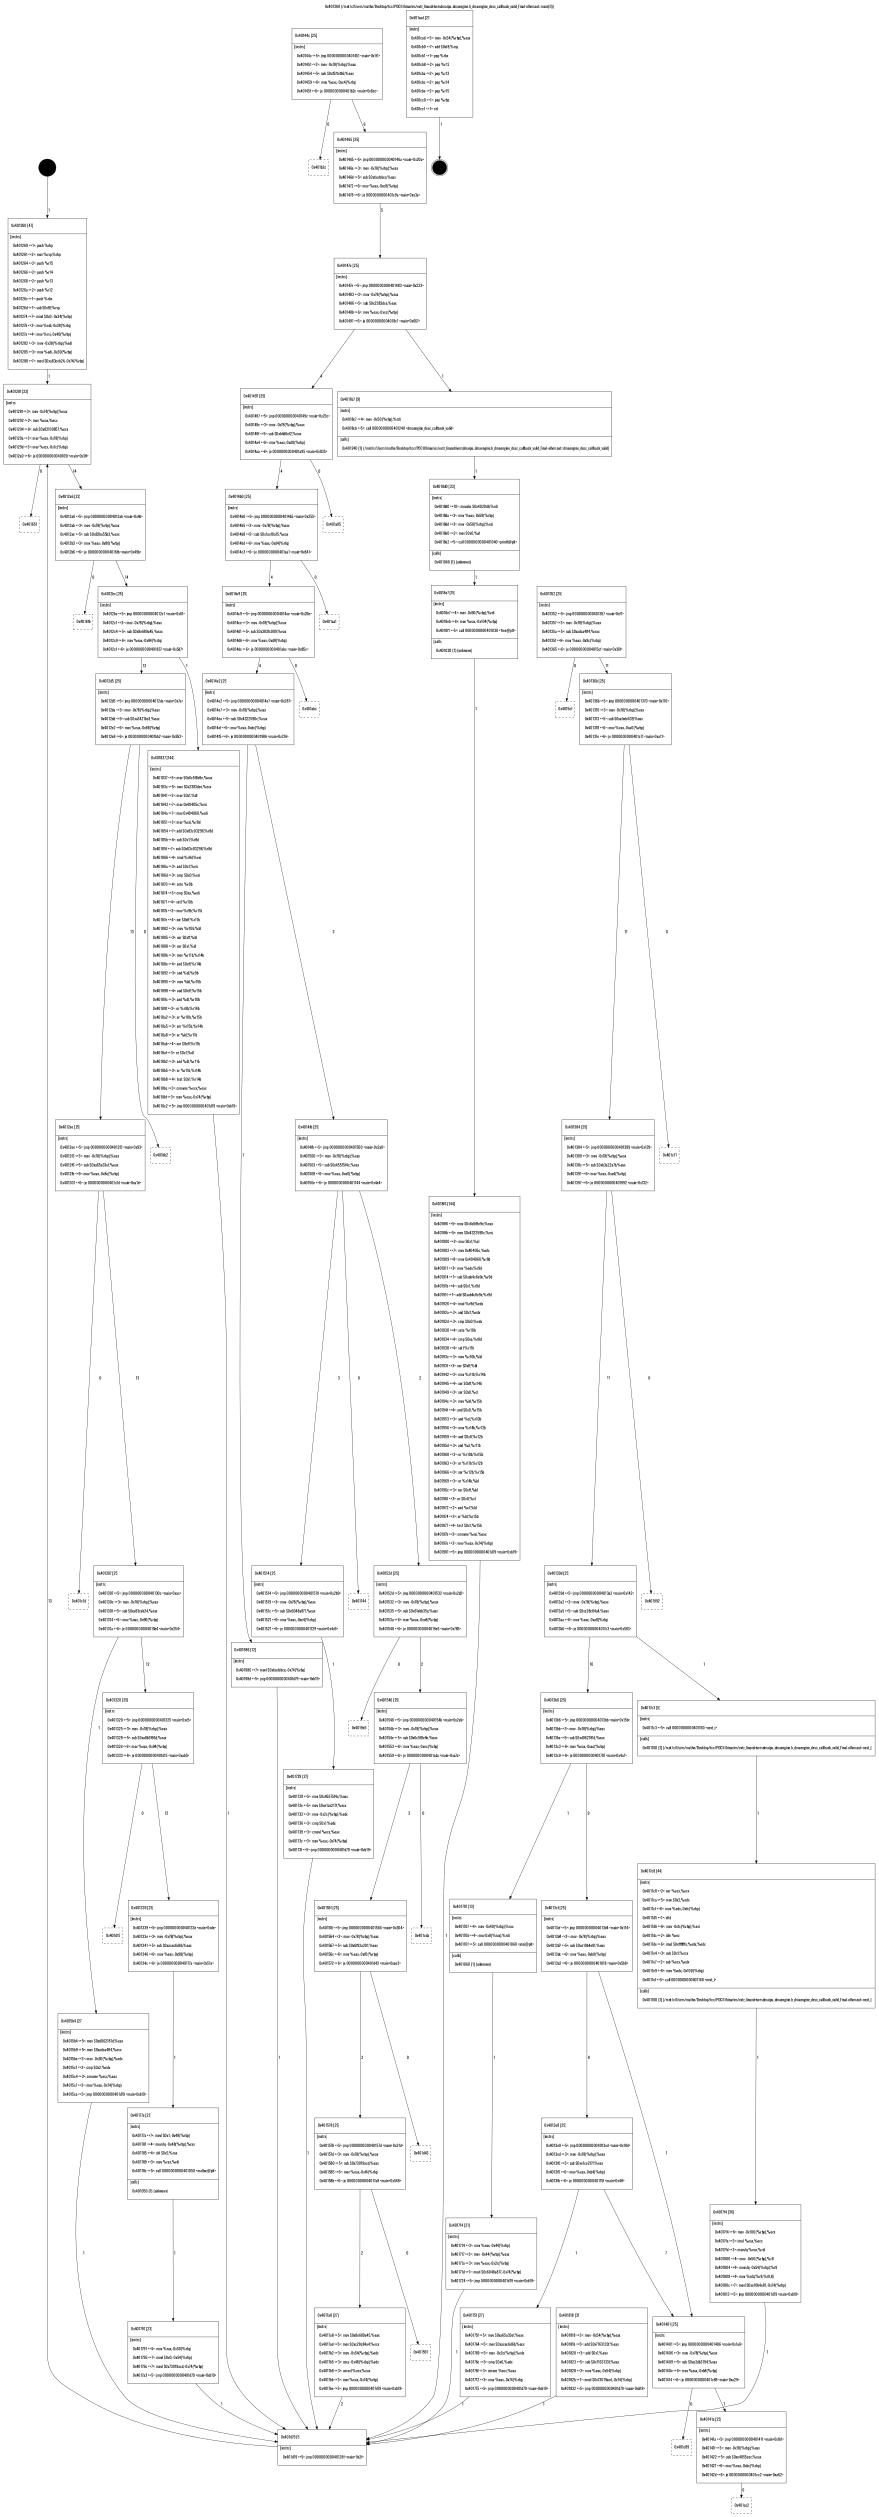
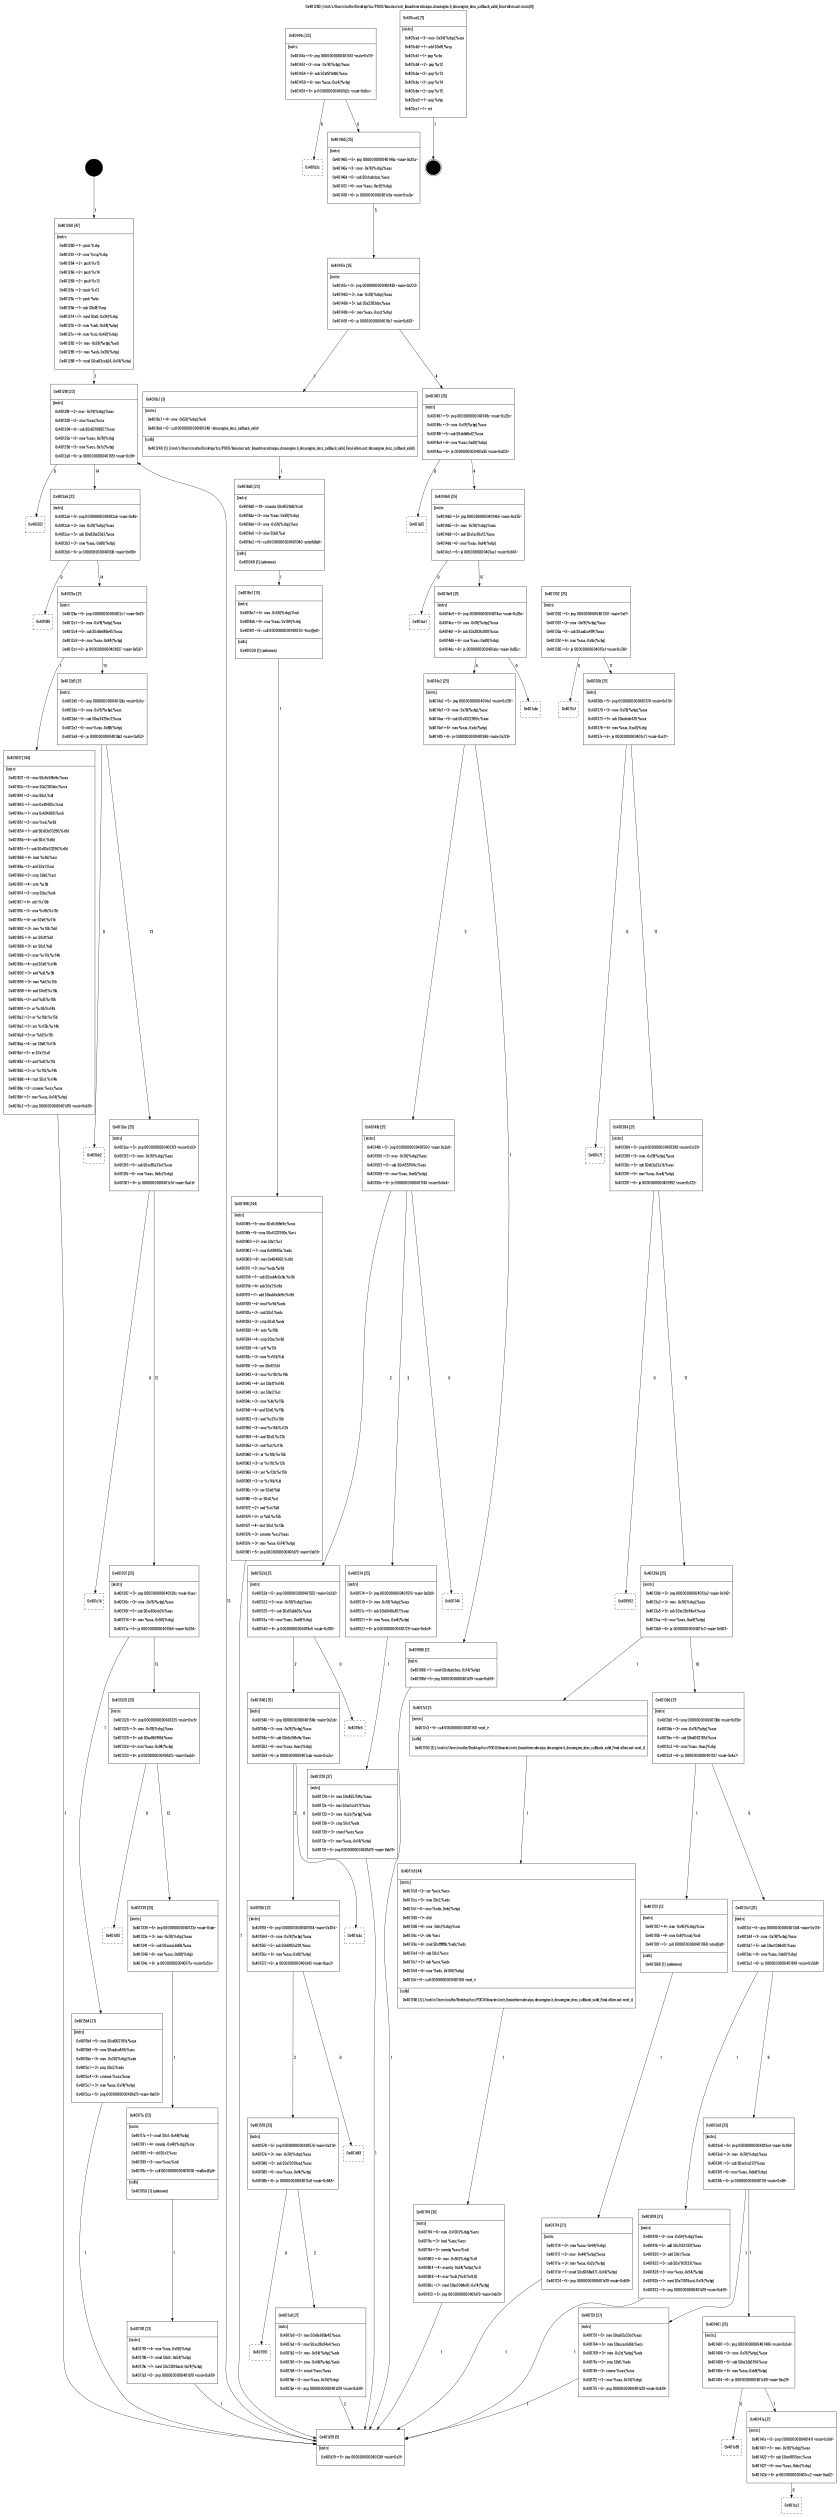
edge "0x4014b0 [25]" -> "0x4014c9 [25]": label " 4" -> " 10"
edge "0x4013cf [25]" -> "0x401401 [25]": now "0x4013cf [25]" -> "0x401818 [31]"
